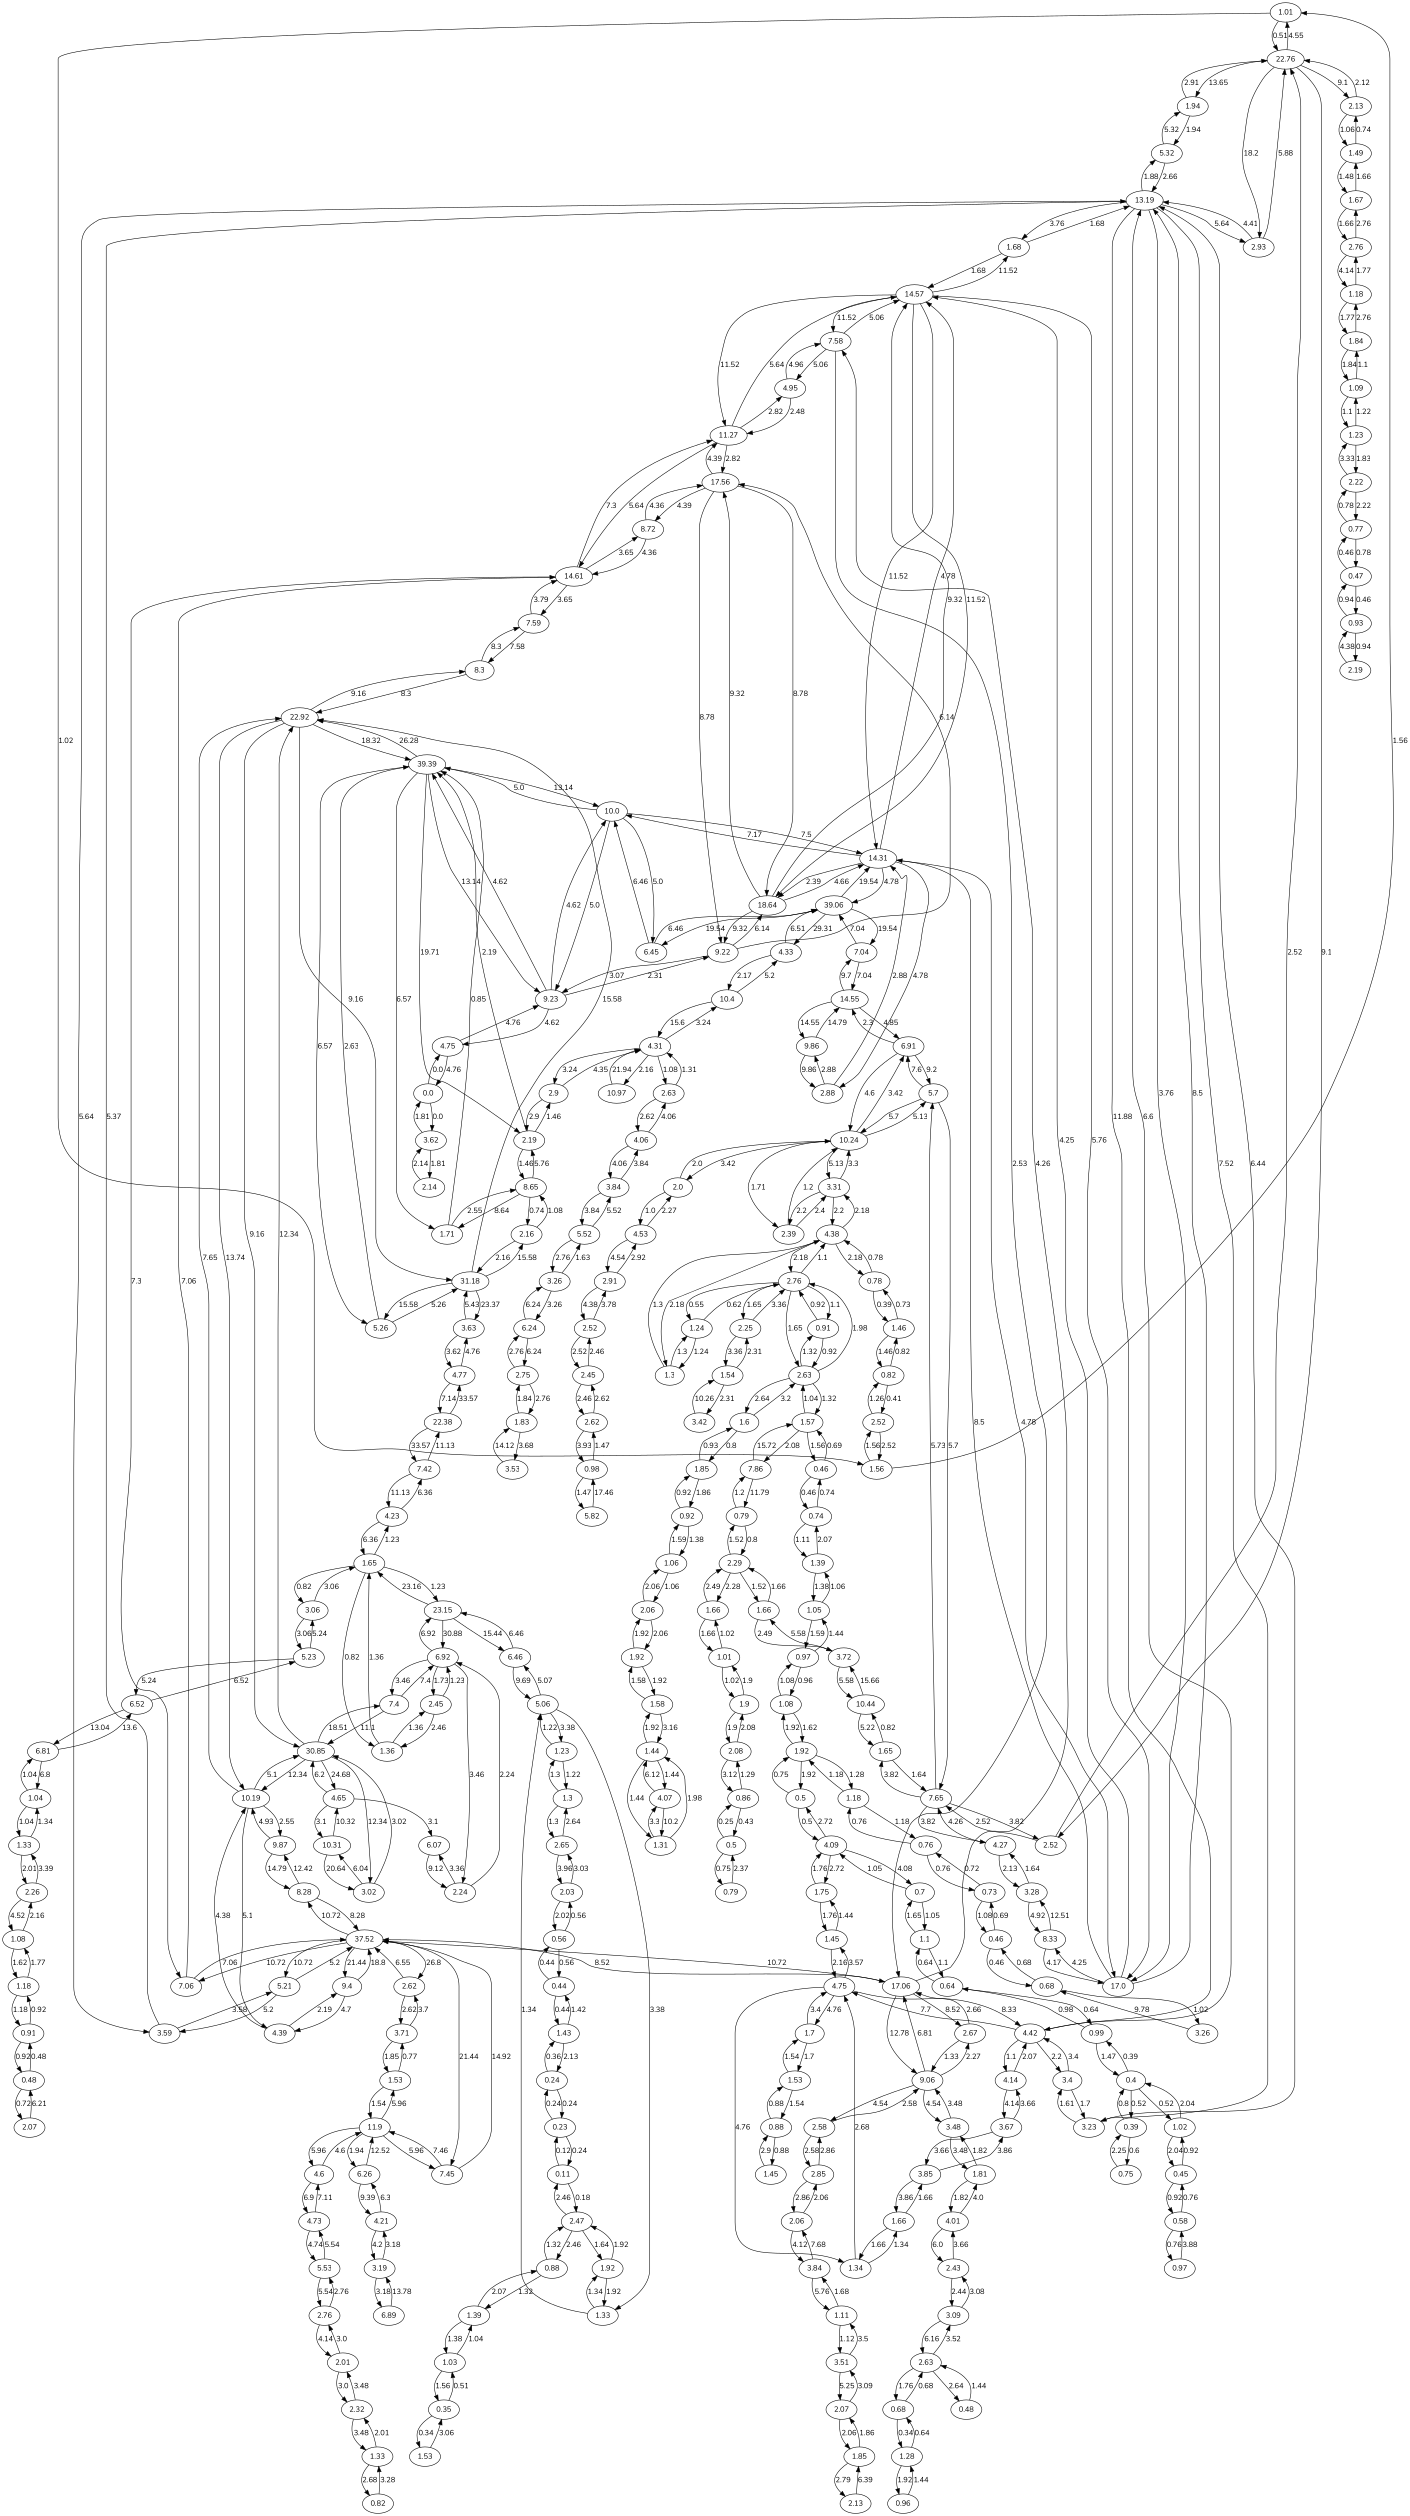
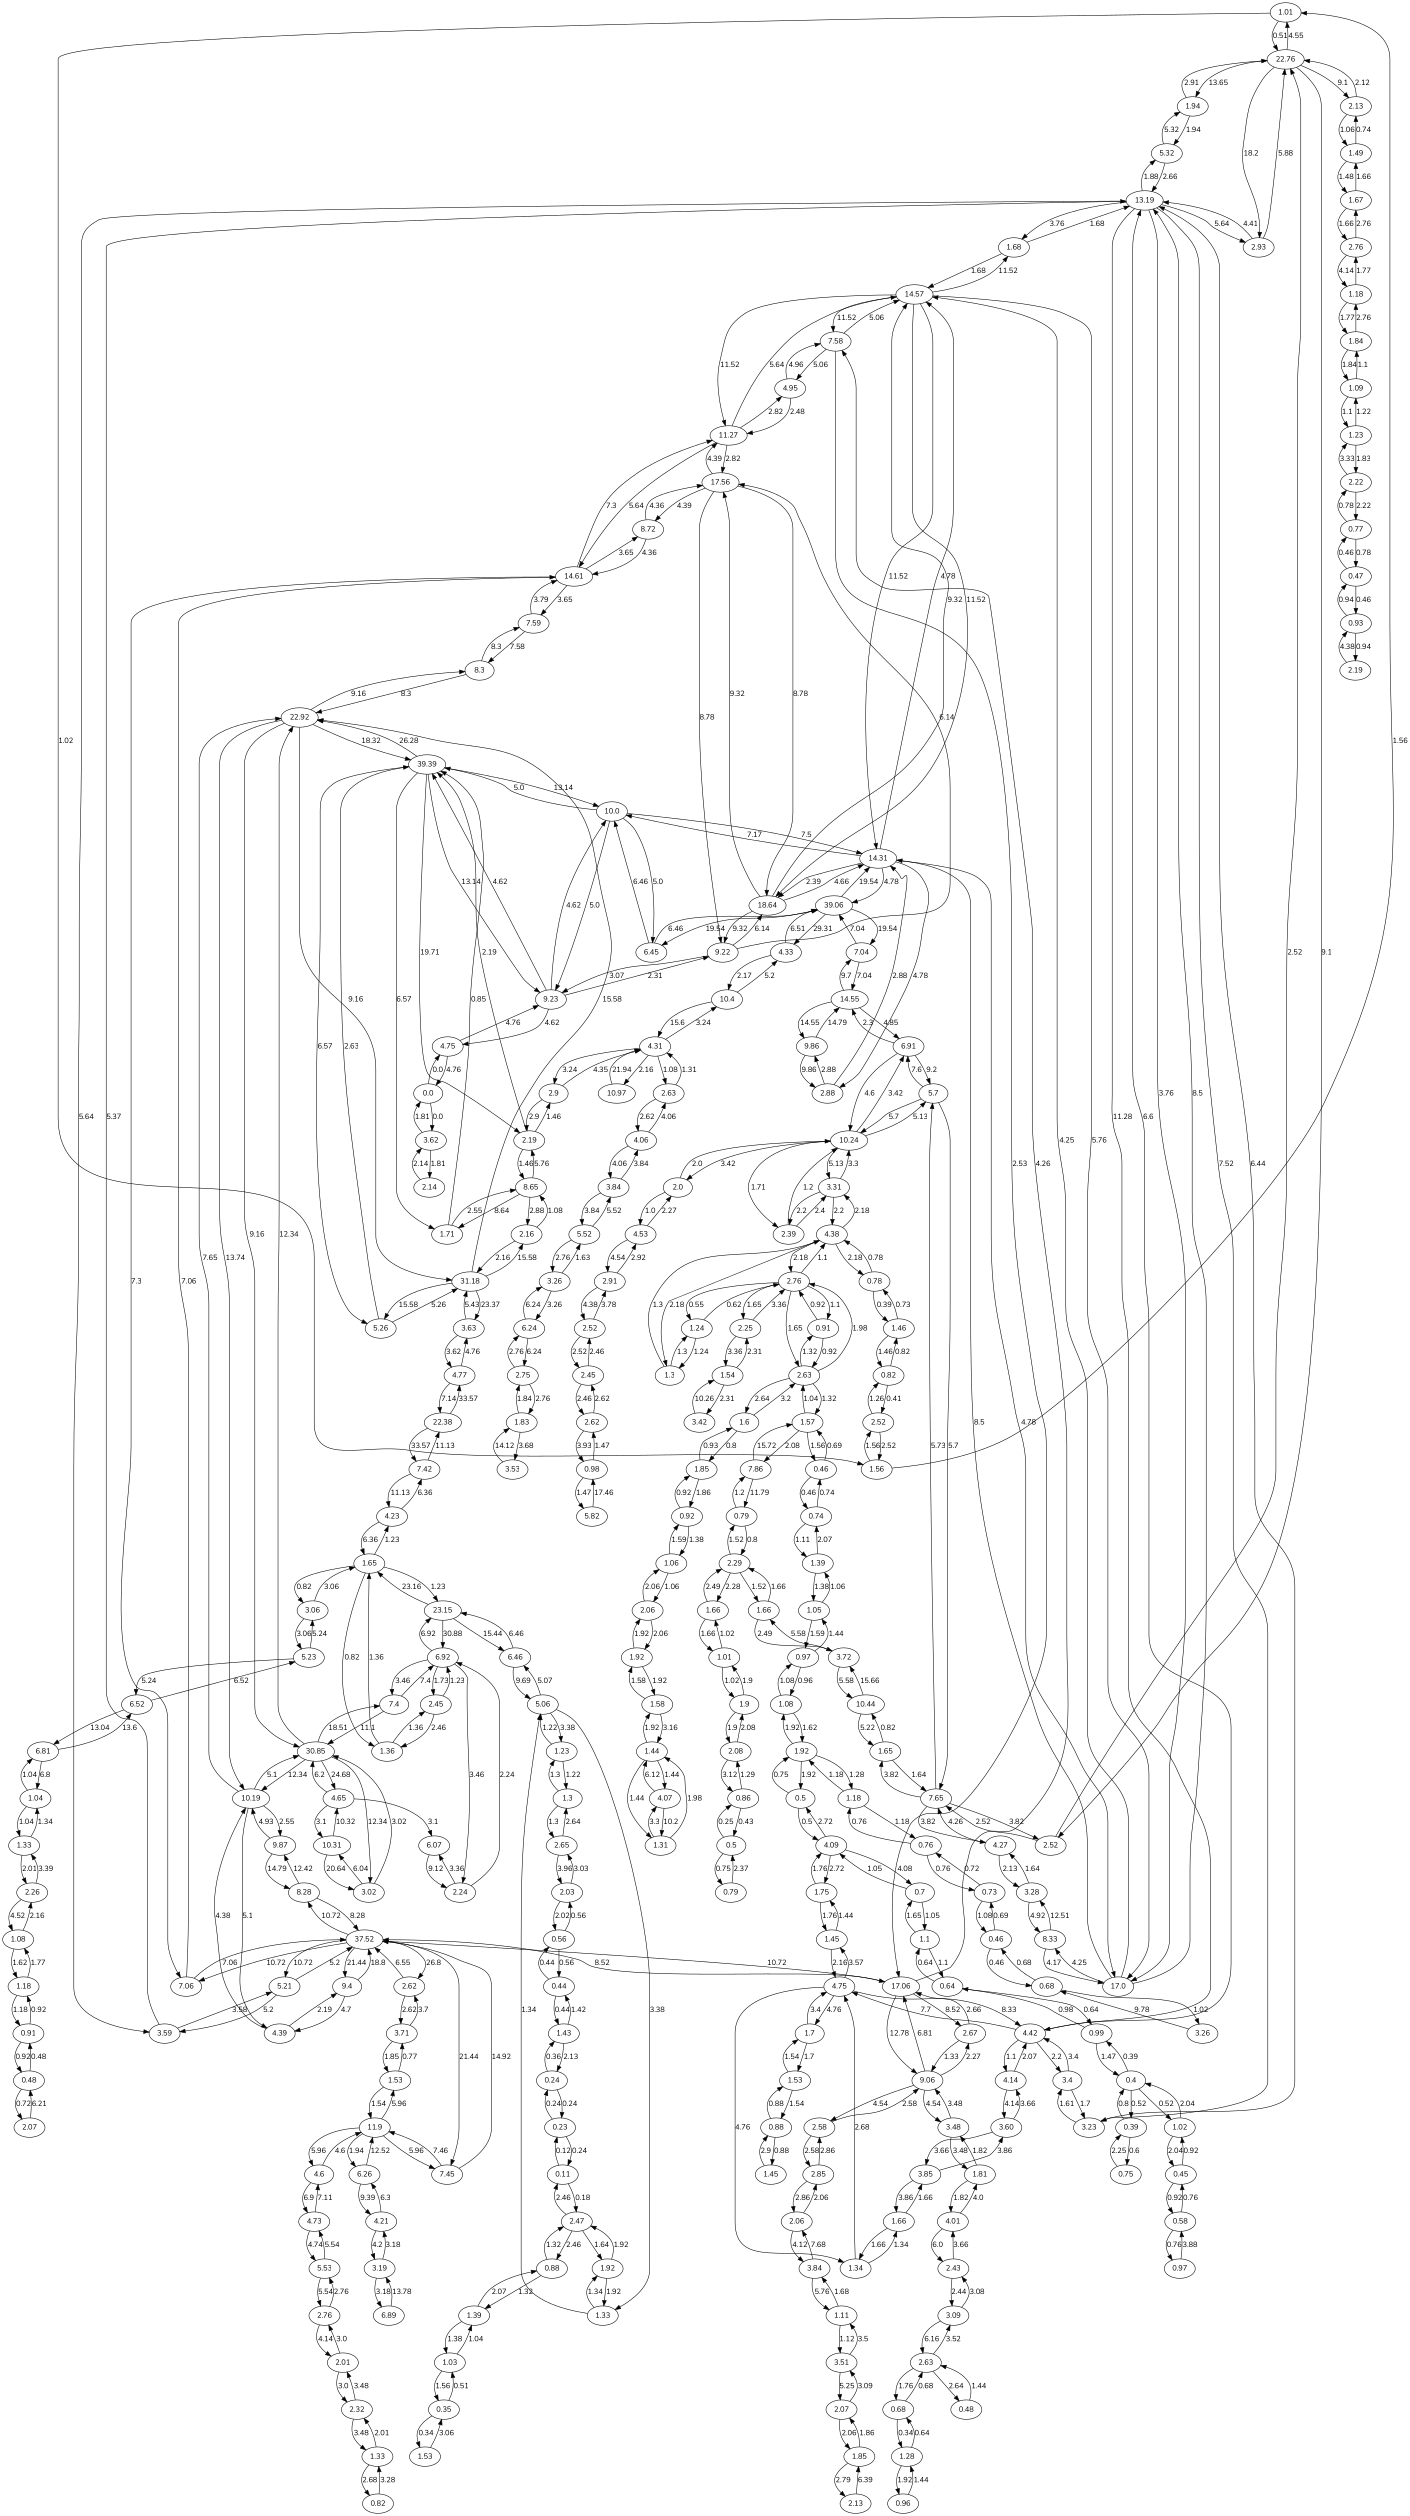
edge "13.19" -> "4.42": label "11.88" -> "11.28"
edge "8.65" -> "2.16": label "0.74" -> "2.88"
node "3.67": label "3.67" -> "3.60"
